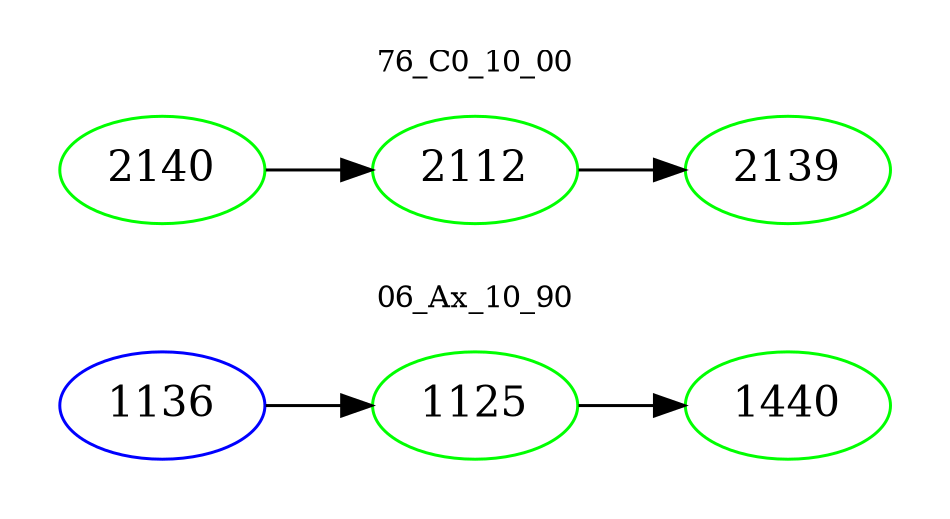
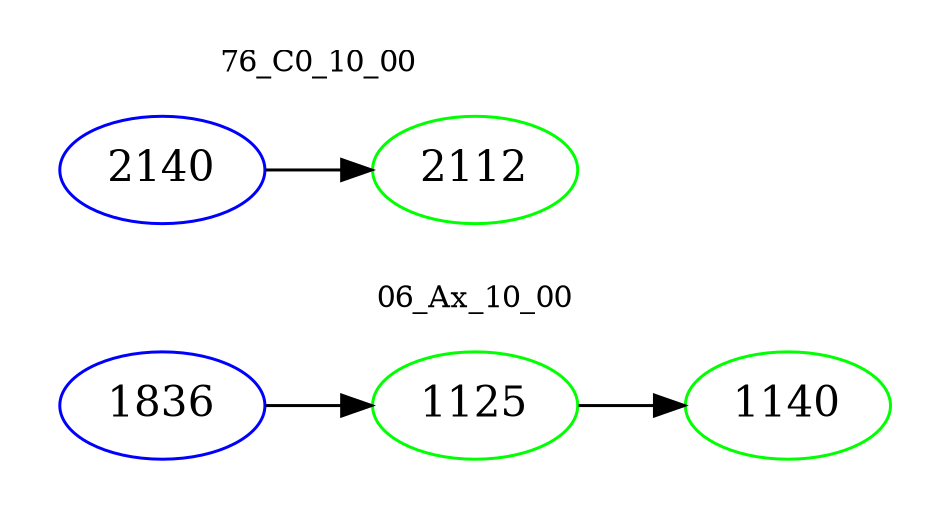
node "2140": color green -> blue
node "2139": removed
cluster "06_Ax_10_90": label "06_Ax_10_90" -> "06_Ax_10_00"
node "1136": label "1136" -> "1836"
node "1440": label "1440" -> "1140"
